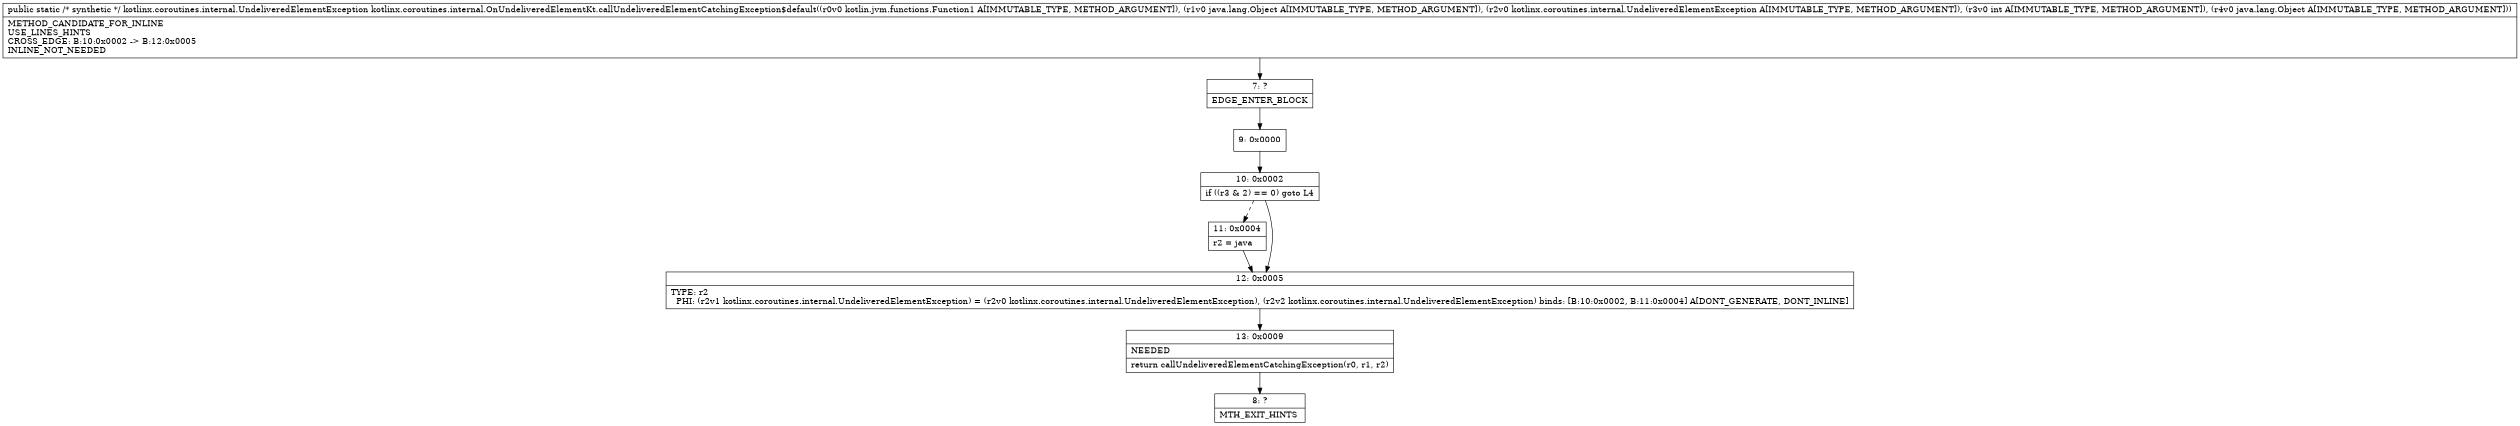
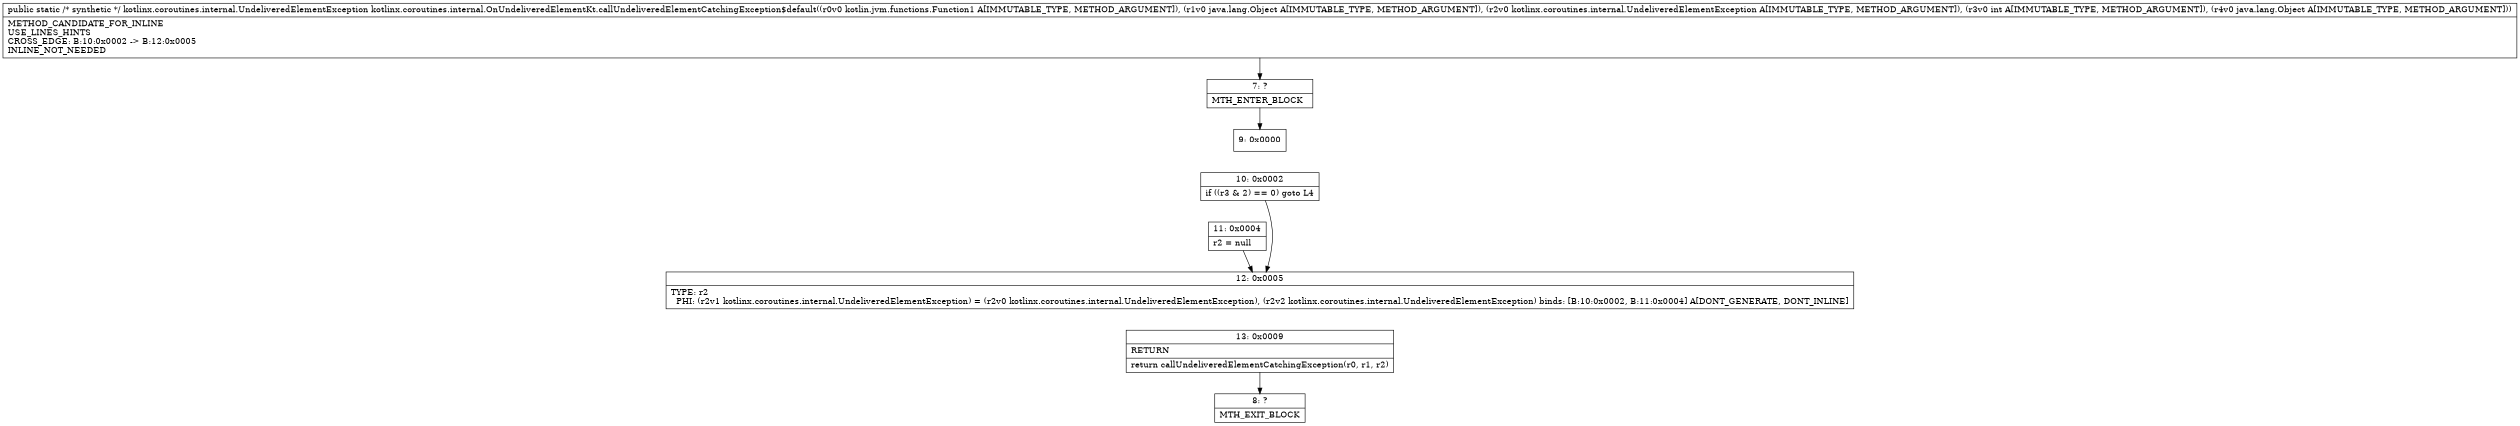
node "7: ?": text "EDGE_ENTER_BLOCK" -> "MTH_ENTER_BLOCK"
edge "9: 0x0000" -> "10: 0x0002": removed
edge "10: 0x0002" -> "11: 0x0004": removed
node "11: 0x0004": text "r2 = java" -> "r2 = null"
edge "12: 0x0005" -> "13: 0x0009": removed
node "13: 0x0009": text "NEEDED" -> "RETURN"
node "8: ?": text "MTH_EXIT_HINTS" -> "MTH_EXIT_BLOCK"
